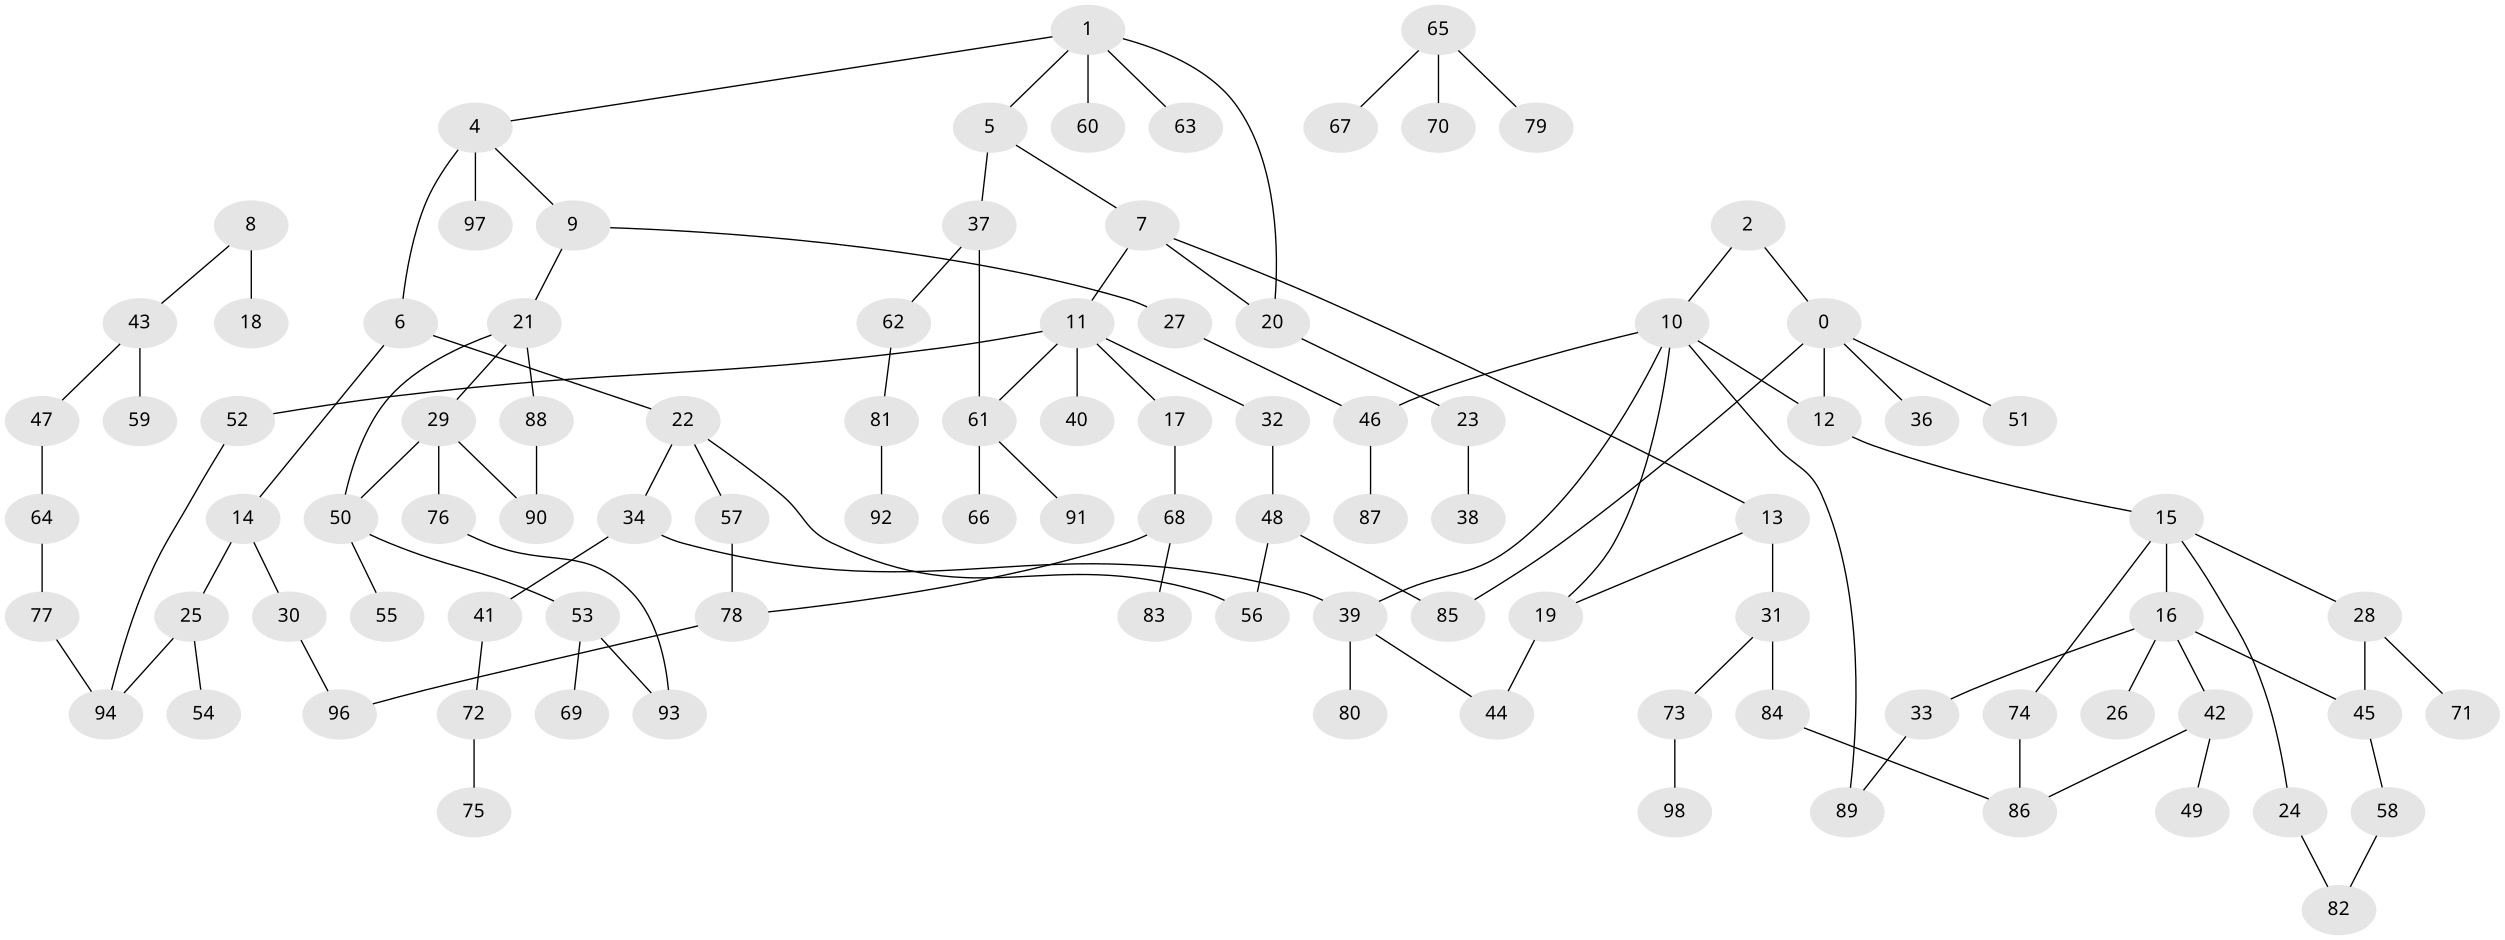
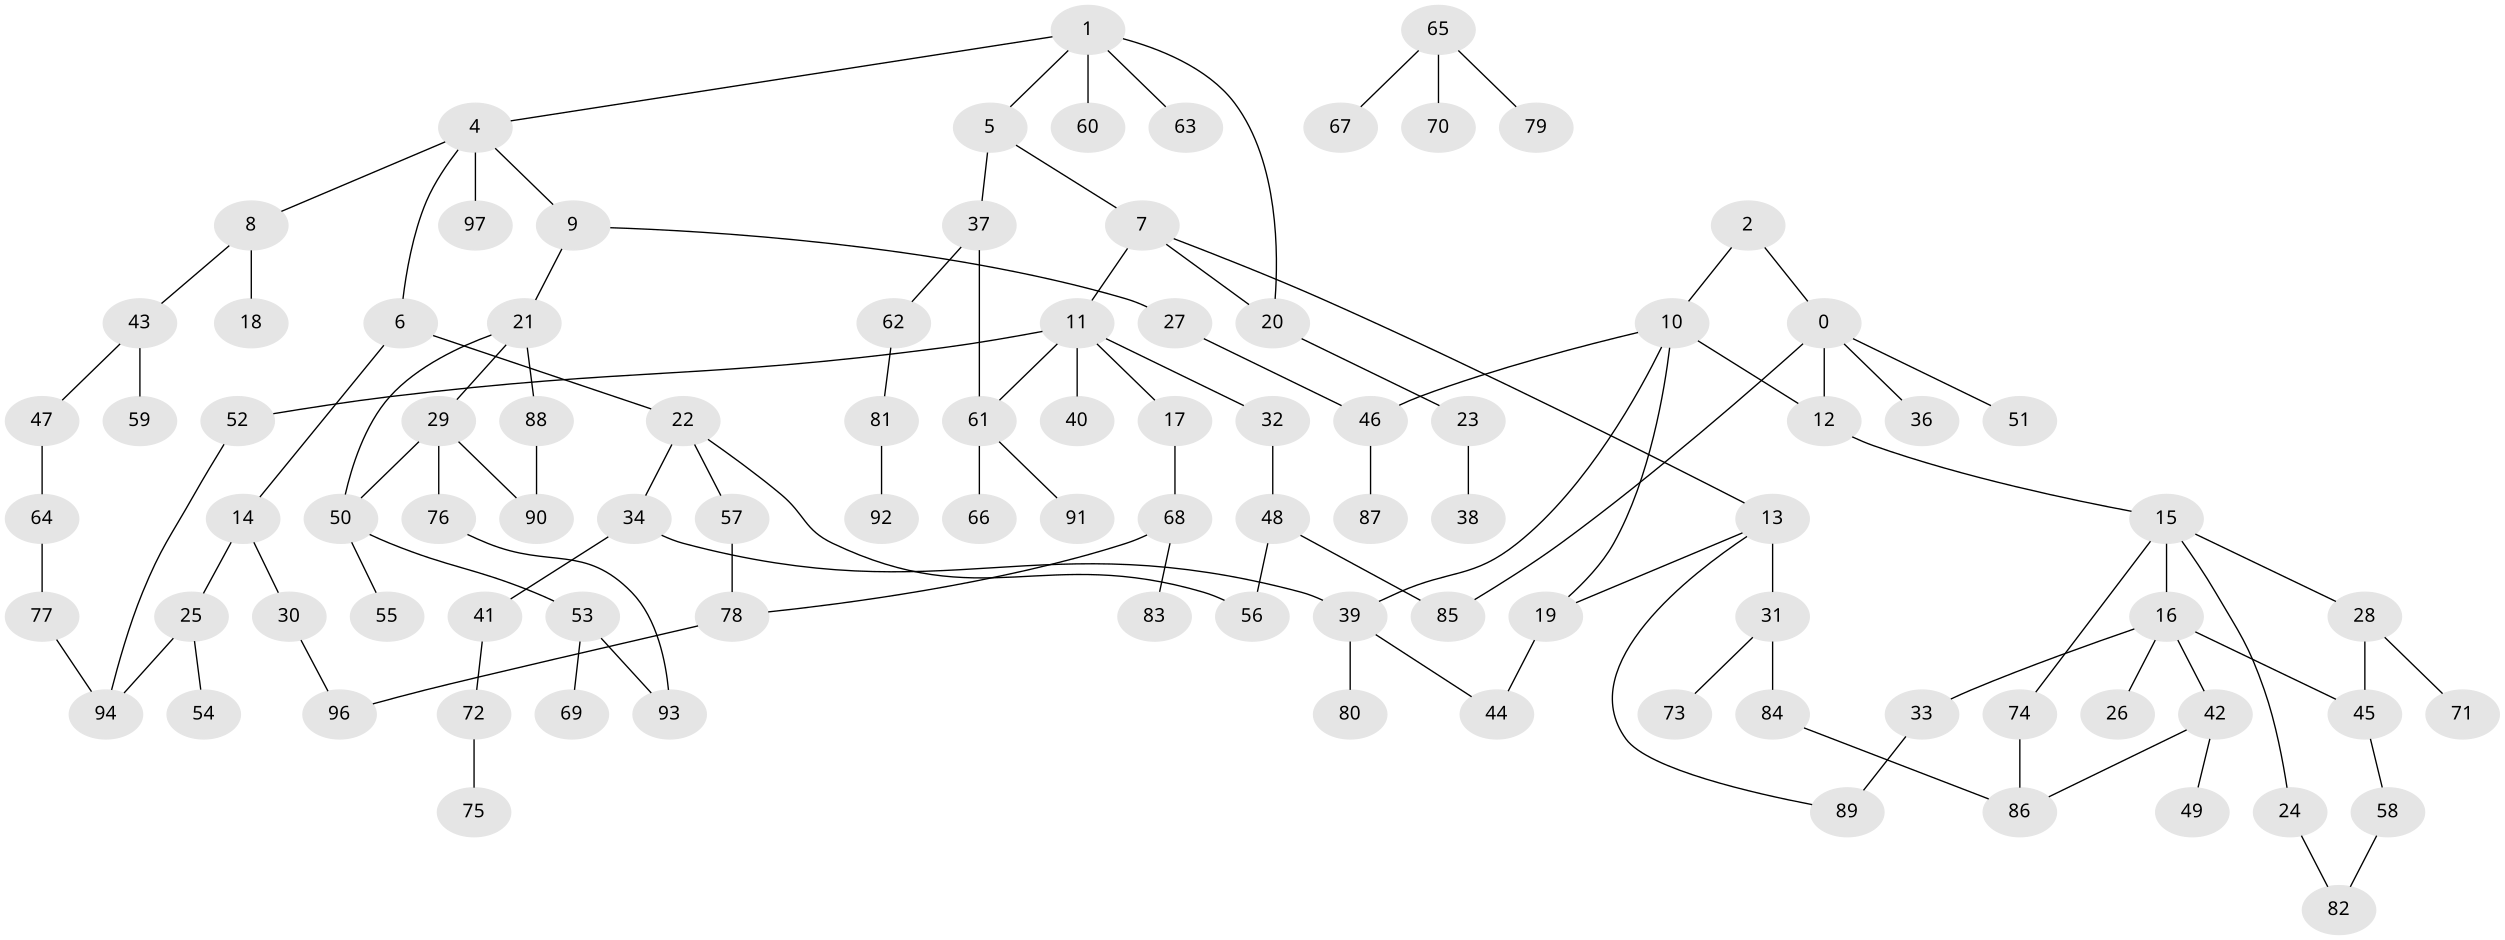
edge "4" -- "8": added
edge "10" -- "89": now "13" -- "89"
node "98": removed
